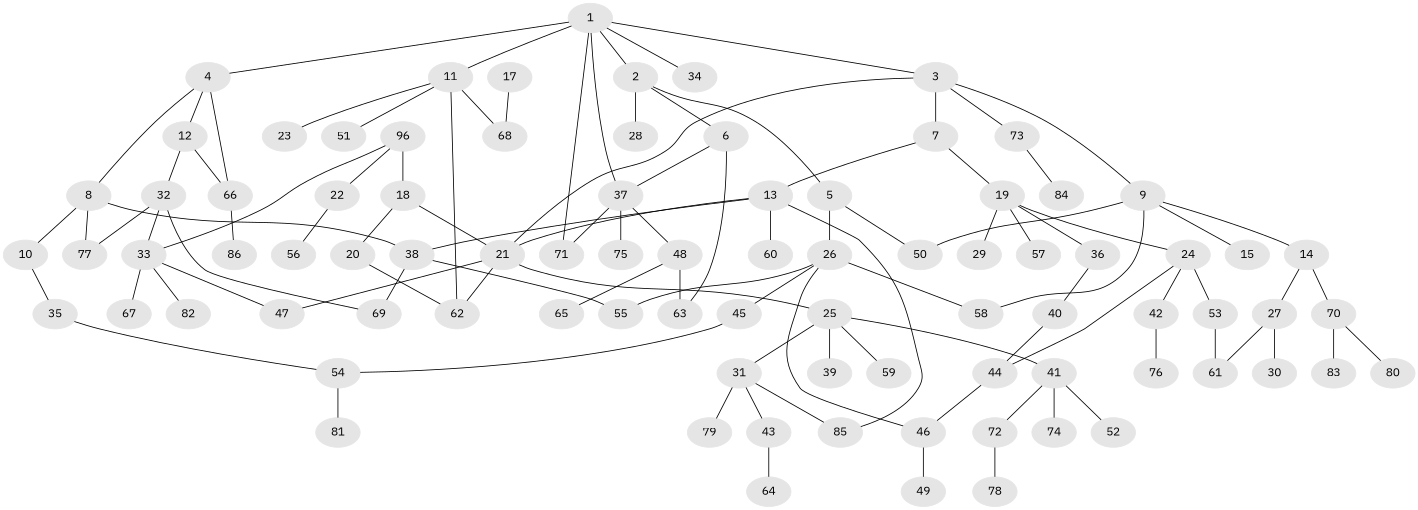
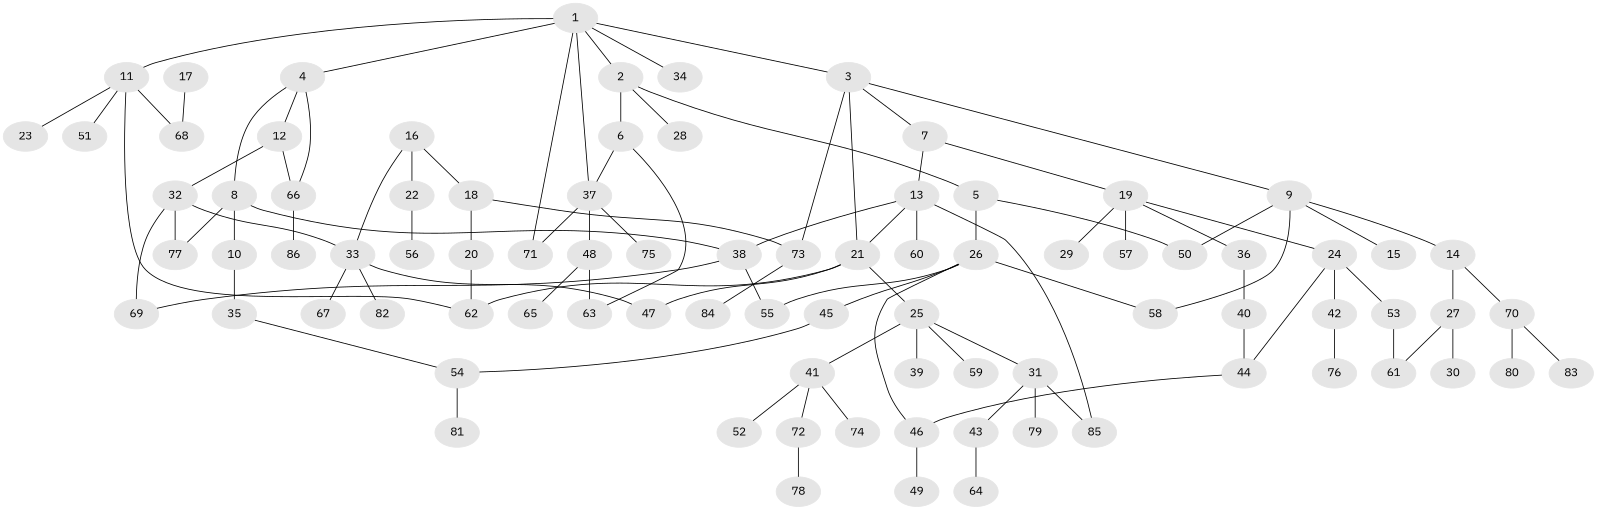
node "96": label "96" -> "16"
edge "18" -- "21": now "18" -- "73"
